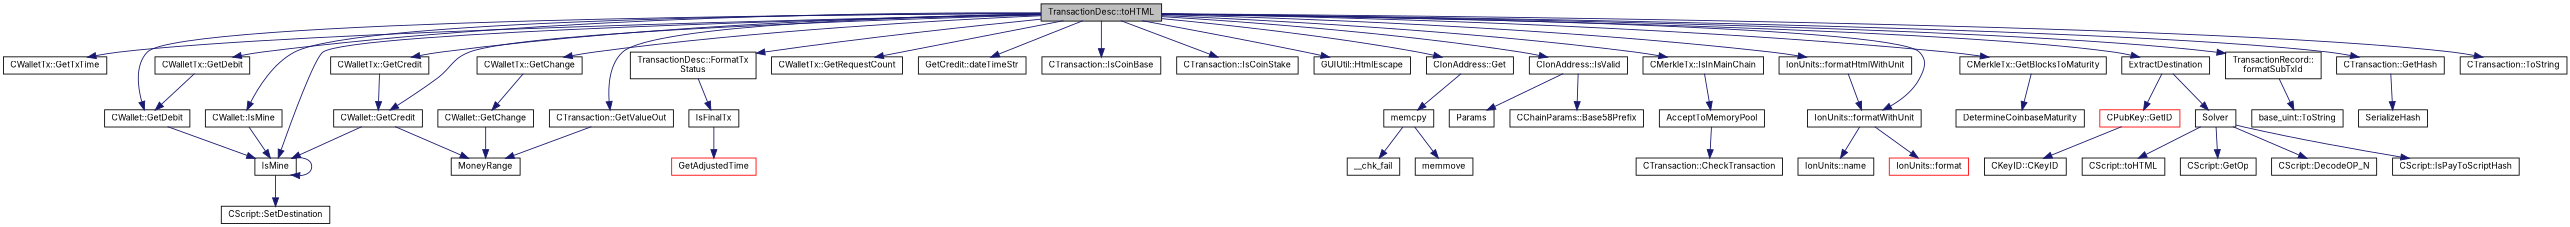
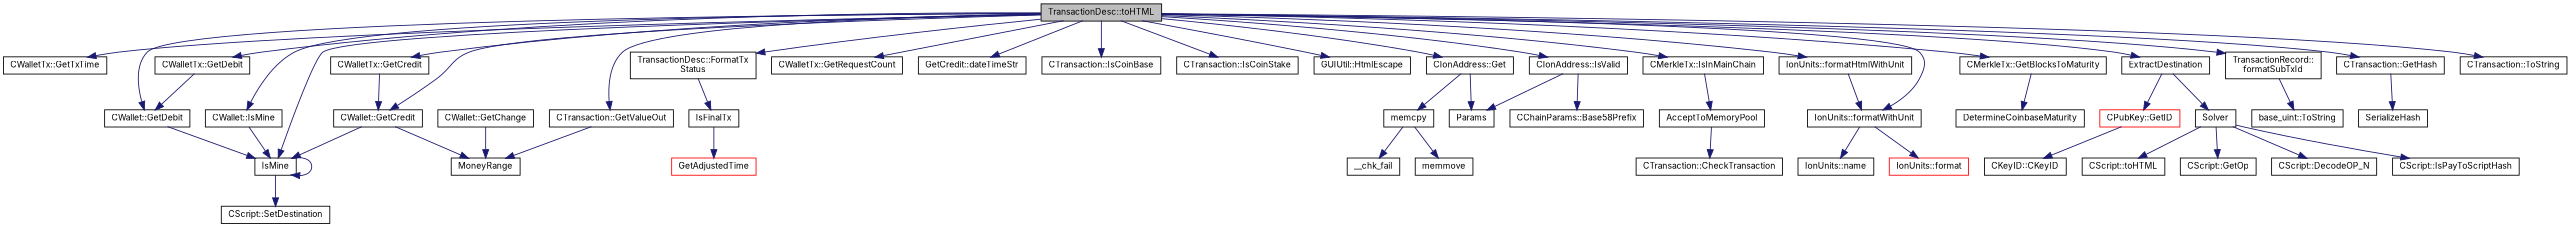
node "CWalletTx::GetChange": removed
edge "CIonAddress::Get" -> "Params": added
